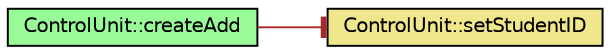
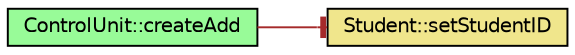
node "ControlUnit::setStudentID": label "ControlUnit::setStudentID" -> "Student::setStudentID"
